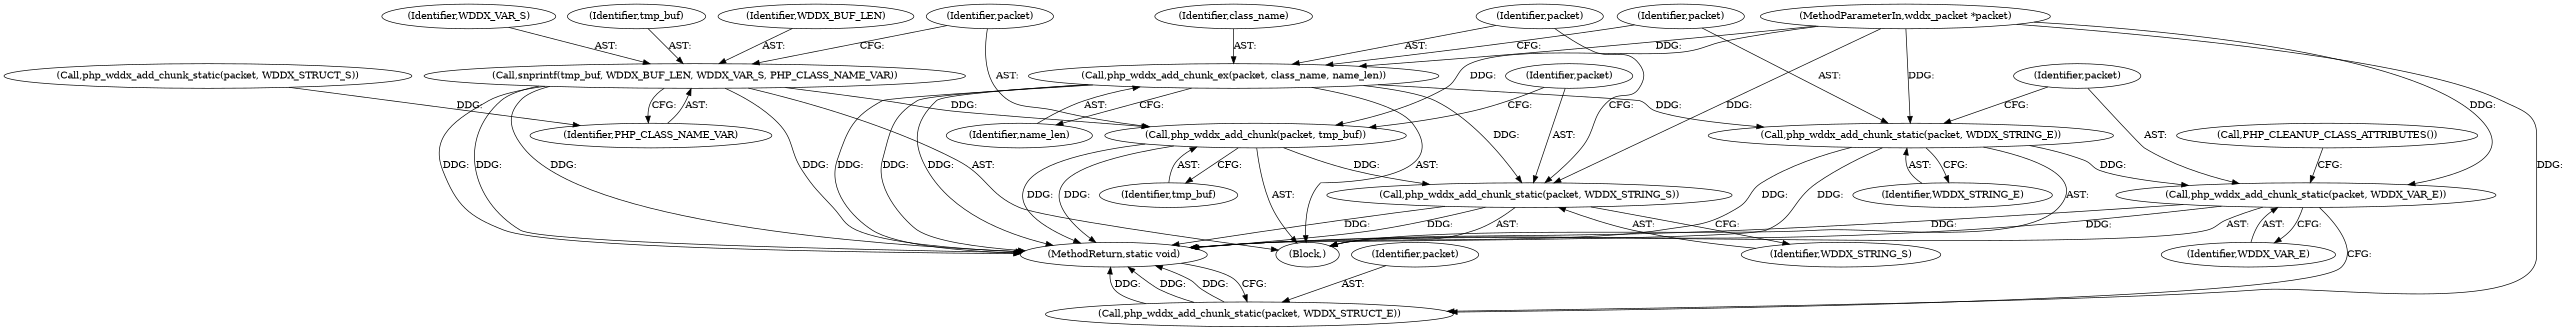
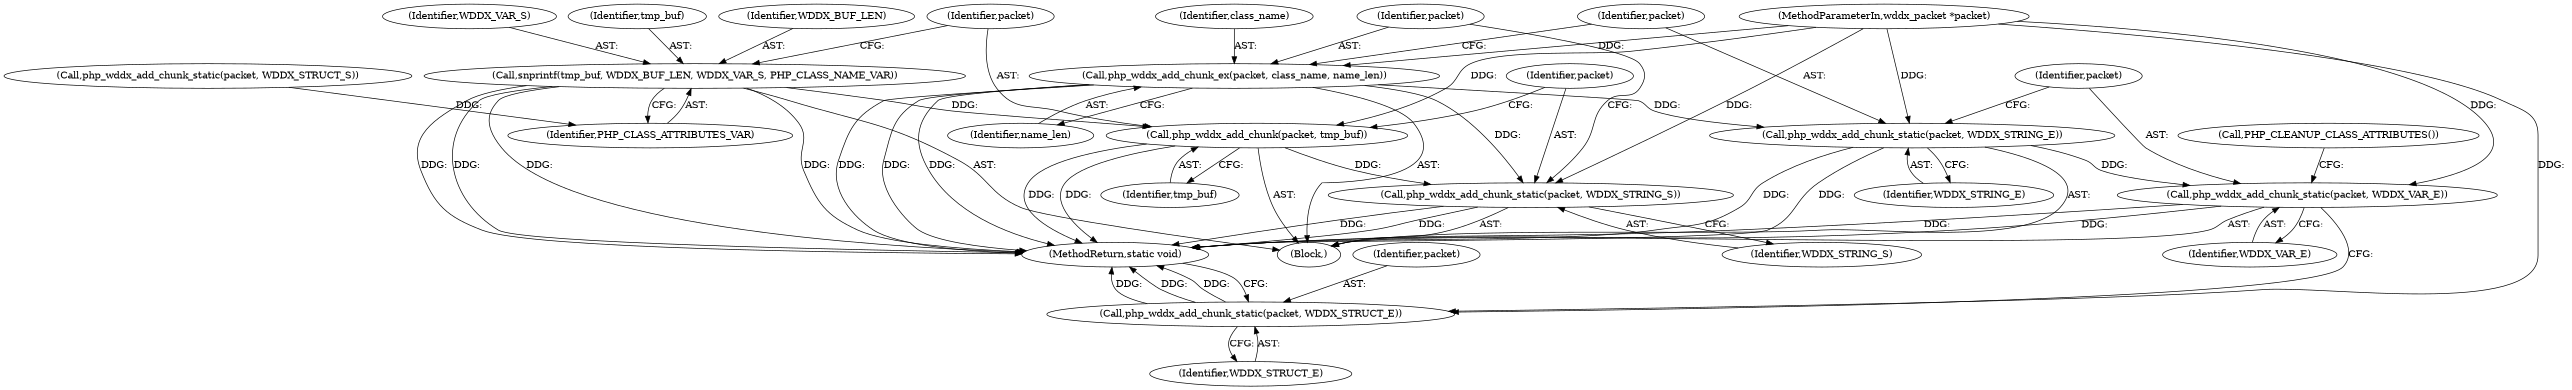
node "(Identifier,PHP_CLASS_NAME_VAR)": label "(Identifier,PHP_CLASS_NAME_VAR)" -> "(Identifier,PHP_CLASS_ATTRIBUTES_VAR)"
node "(Identifier,WDDX_STRUCT_E)": added
